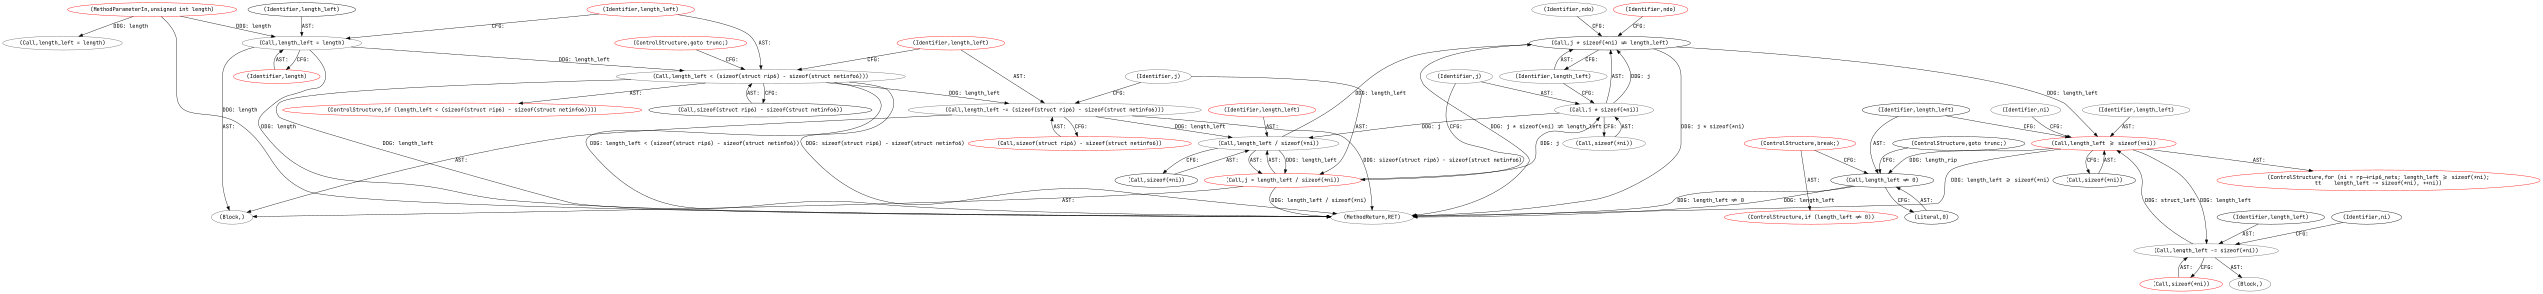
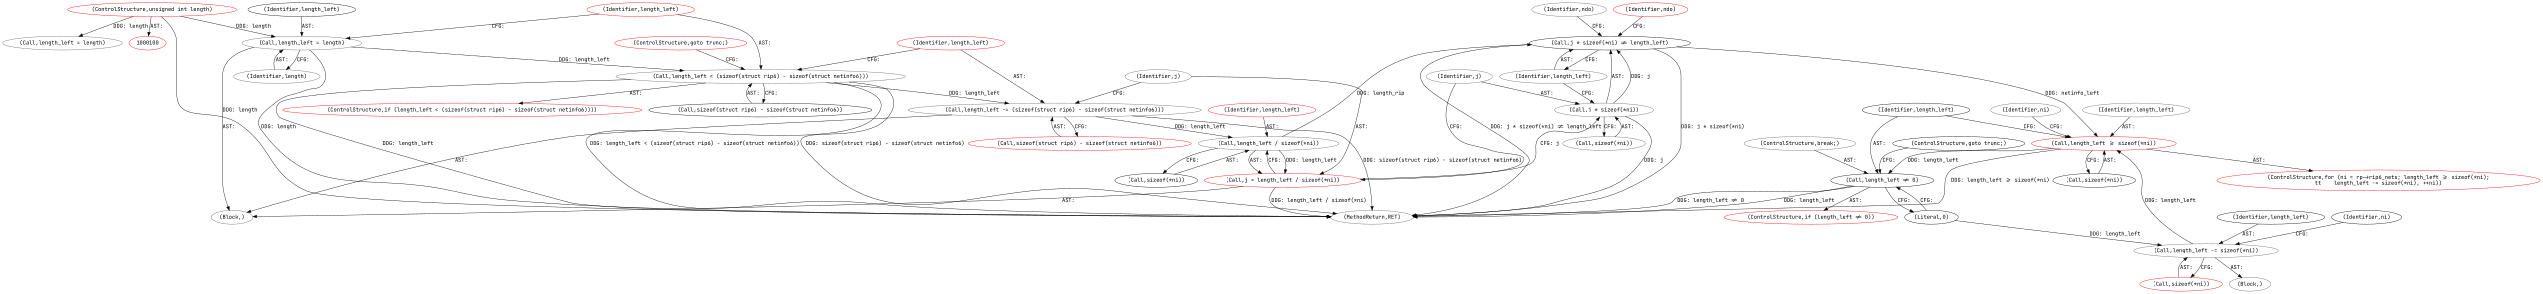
node "(MethodParameterIn,unsigned int length)": label "(MethodParameterIn,unsigned int length)" -> "(ControlStructure,unsigned int length)"
node "1000100": added
node "(Identifier,length)": color red -> gray40
edge "(Call,length_left / sizeof(*ni))" -> "(Call,j * sizeof(*ni) != length_left)": label "DDG: length_left" -> "DDG: length_rip"
edge "(Call,j * sizeof(*ni) != length_left)" -> "(Call,length_left >= sizeof(*ni))": label "DDG: length_left" -> "DDG: netinfo_left"
edge "(Call,j * sizeof(*ni))" -> "(Call,length_left / sizeof(*ni))": now "(Call,j * sizeof(*ni))" -> "(MethodReturn,RET)"
edge "(Call,j = length_left / sizeof(*ni))" -> "(Call,j * sizeof(*ni))": label "DDG: j" -> "CFG: j"
node "(ControlStructure,break;)": color red -> gray40
edge "(Call,j = length_left / sizeof(*ni))" -> "(Call,length_left / sizeof(*ni))": label "AST: " -> "CFG: "
edge "(ControlStructure,break;)" -> "(Call,length_left != 0)": label "CFG: " -> "AST: "
edge "(Call,length_left >= sizeof(*ni))" -> "(Call,length_left != 0)": label "DDG: length_rip" -> "DDG: length_left"
edge "(ControlStructure,break;)" -> "(ControlStructure,if (length_left != 0))": now "(Call,length_left != 0)" -> "(ControlStructure,if (length_left != 0))"
edge "(Call,length_left >= sizeof(*ni))" -> "(Call,length_left -= sizeof(*ni))": now "(Literal,0)" -> "(Call,length_left -= sizeof(*ni))"
edge "(Literal,0)" -> "(Call,length_left != 0)": label "AST: " -> "CFG: "
edge "(Call,length_left -= sizeof(*ni))" -> "(Call,length_left >= sizeof(*ni))": label "DDG: struct_left" -> "DDG: length_left"
